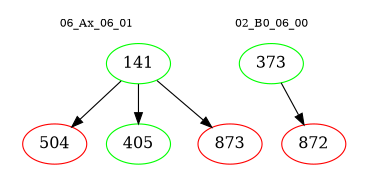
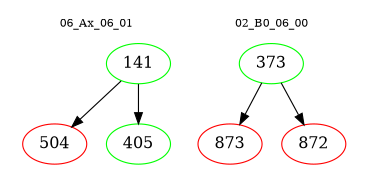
edge "141" -> "873": now "373" -> "873"
